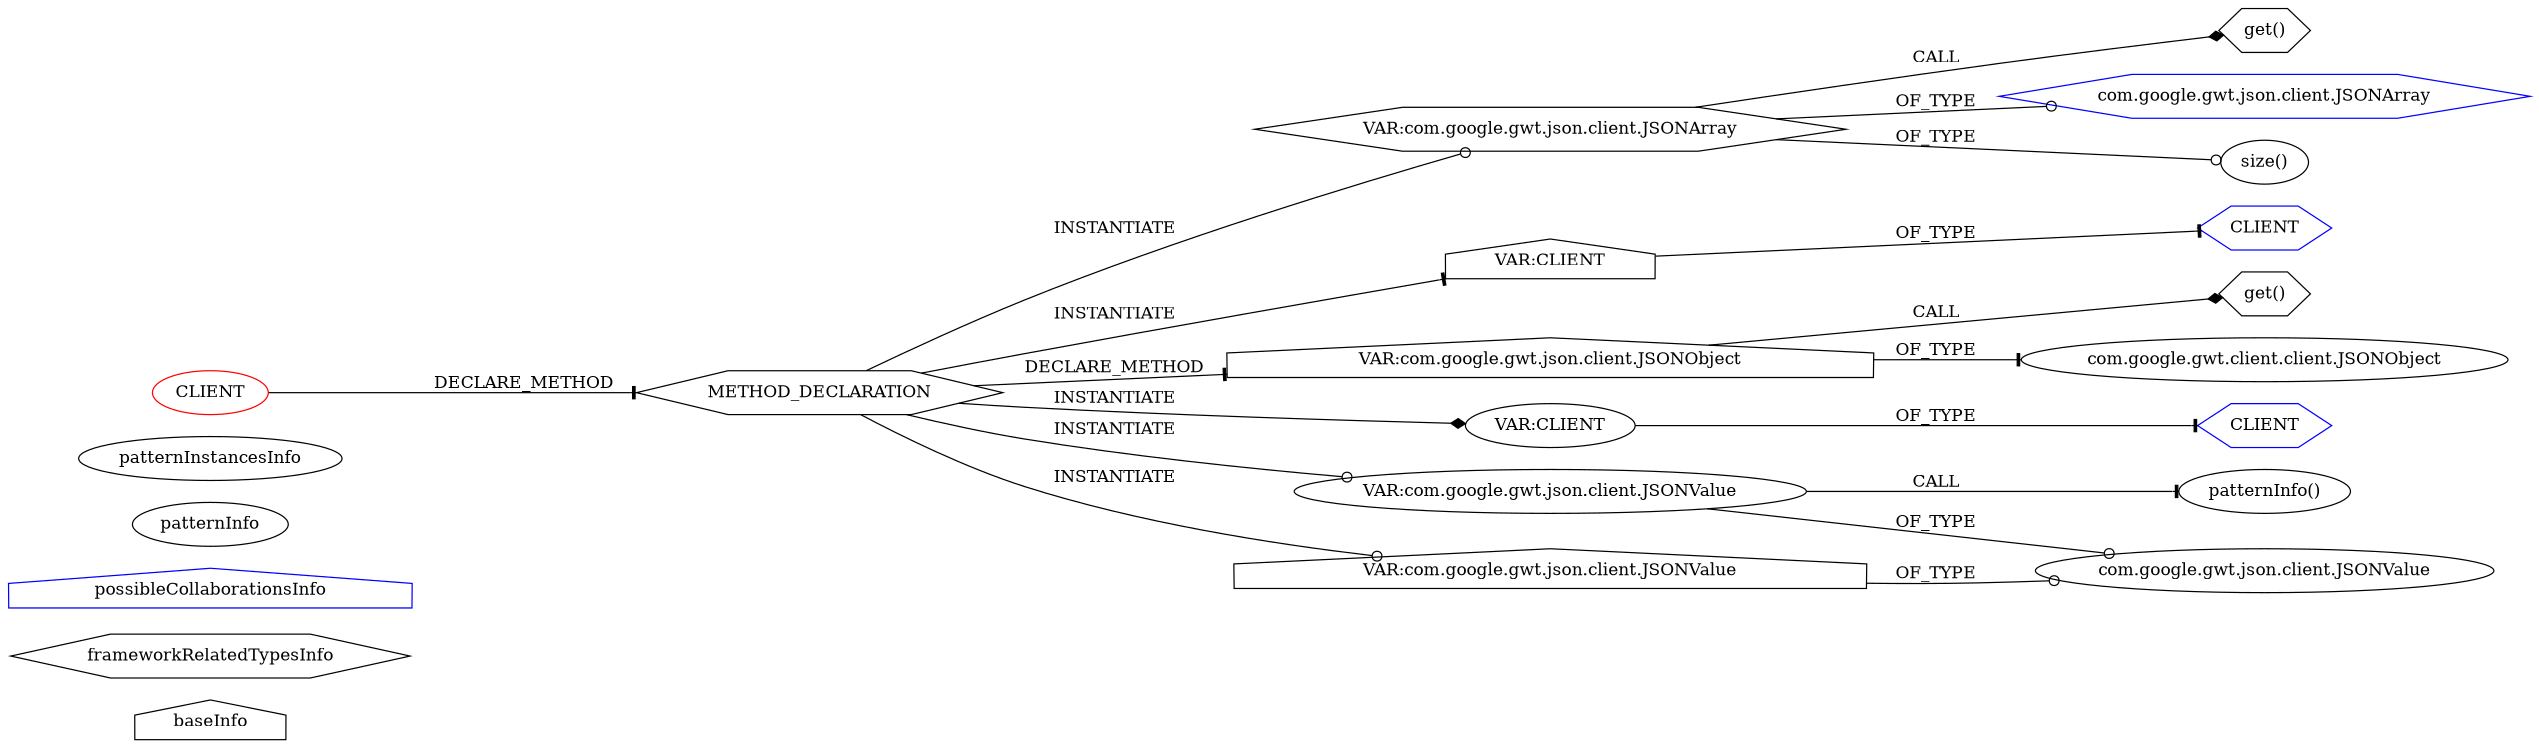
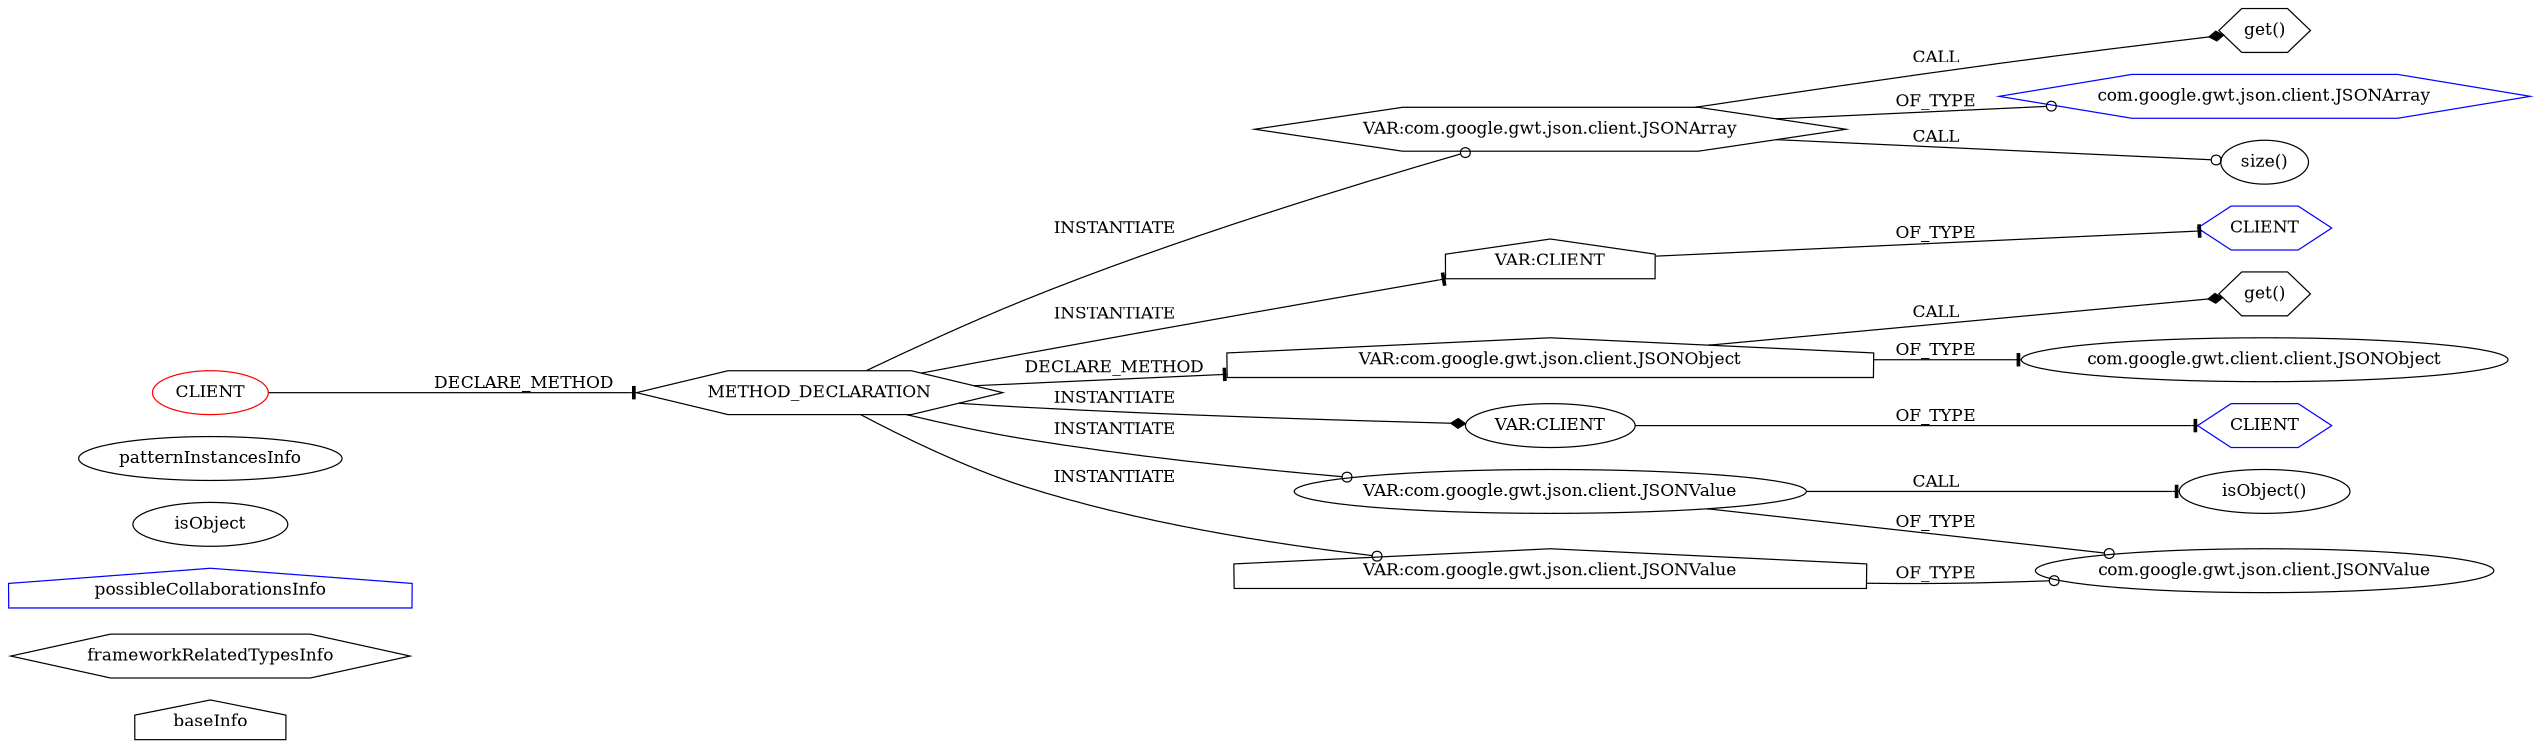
edge "VAR:com.google.gwt.json.client.JSONArray" -> "size()": label "OF_TYPE" -> "CALL"
node "patternInfo()": label "patternInfo()" -> "isObject()"
node "patternInfo": label "patternInfo" -> "isObject"
